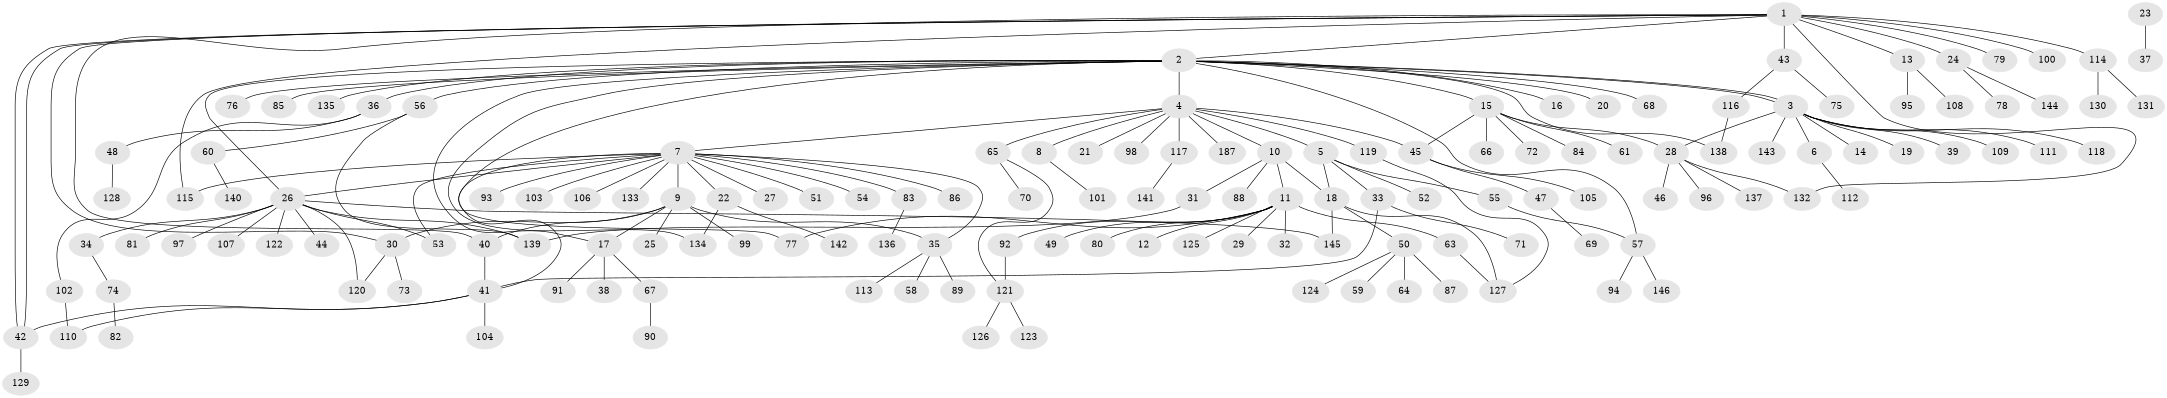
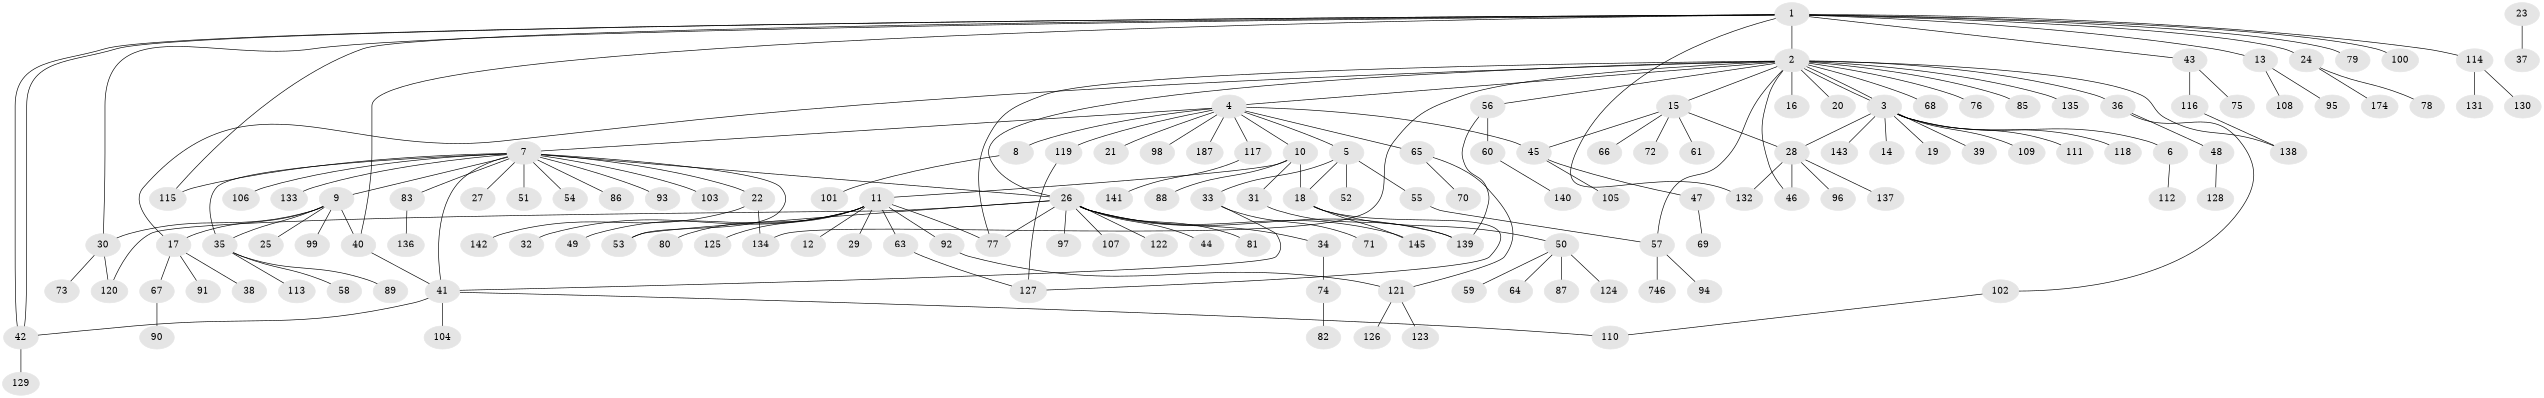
node "144": label "144" -> "174"
edge "2" -- "46": added
node "84": removed
edge "26" -- "77": added
node "146": label "146" -> "746"
